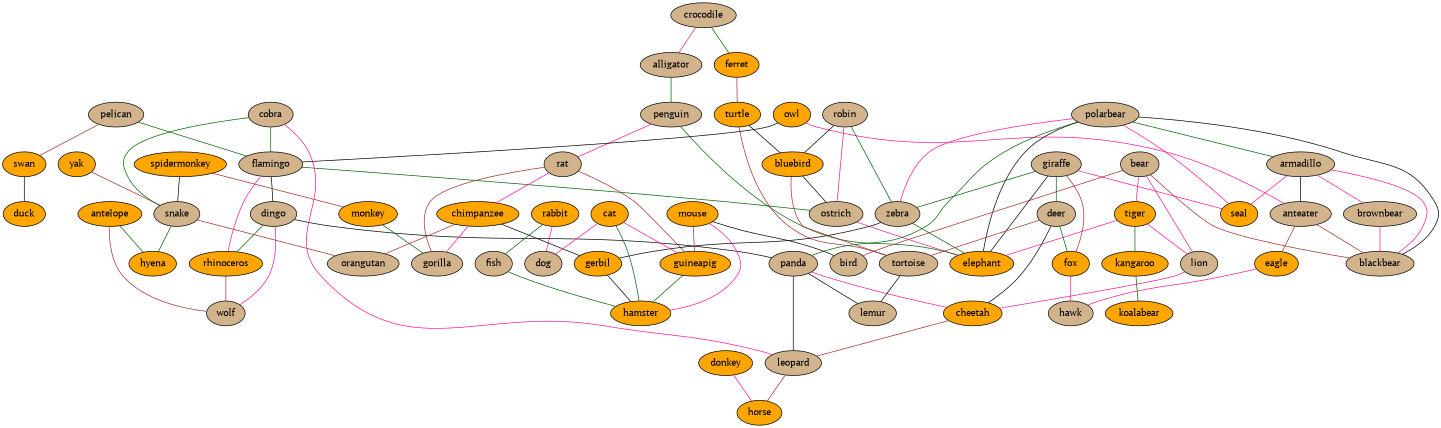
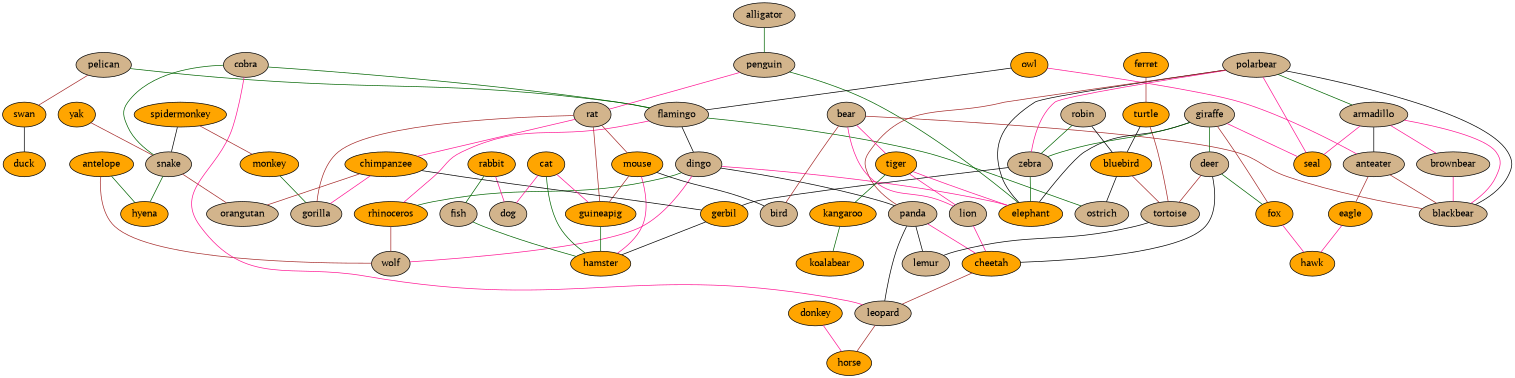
node "crocodile": removed
edge "rat" -- "mouse": added
edge "robin" -- "ostrich": removed
edge "polarbear" -- "panda": color darkgreen -> brown
edge "ostrich" -- "elephant": now "dingo" -- "elephant"
node "hawk": fillcolor tan -> orange
